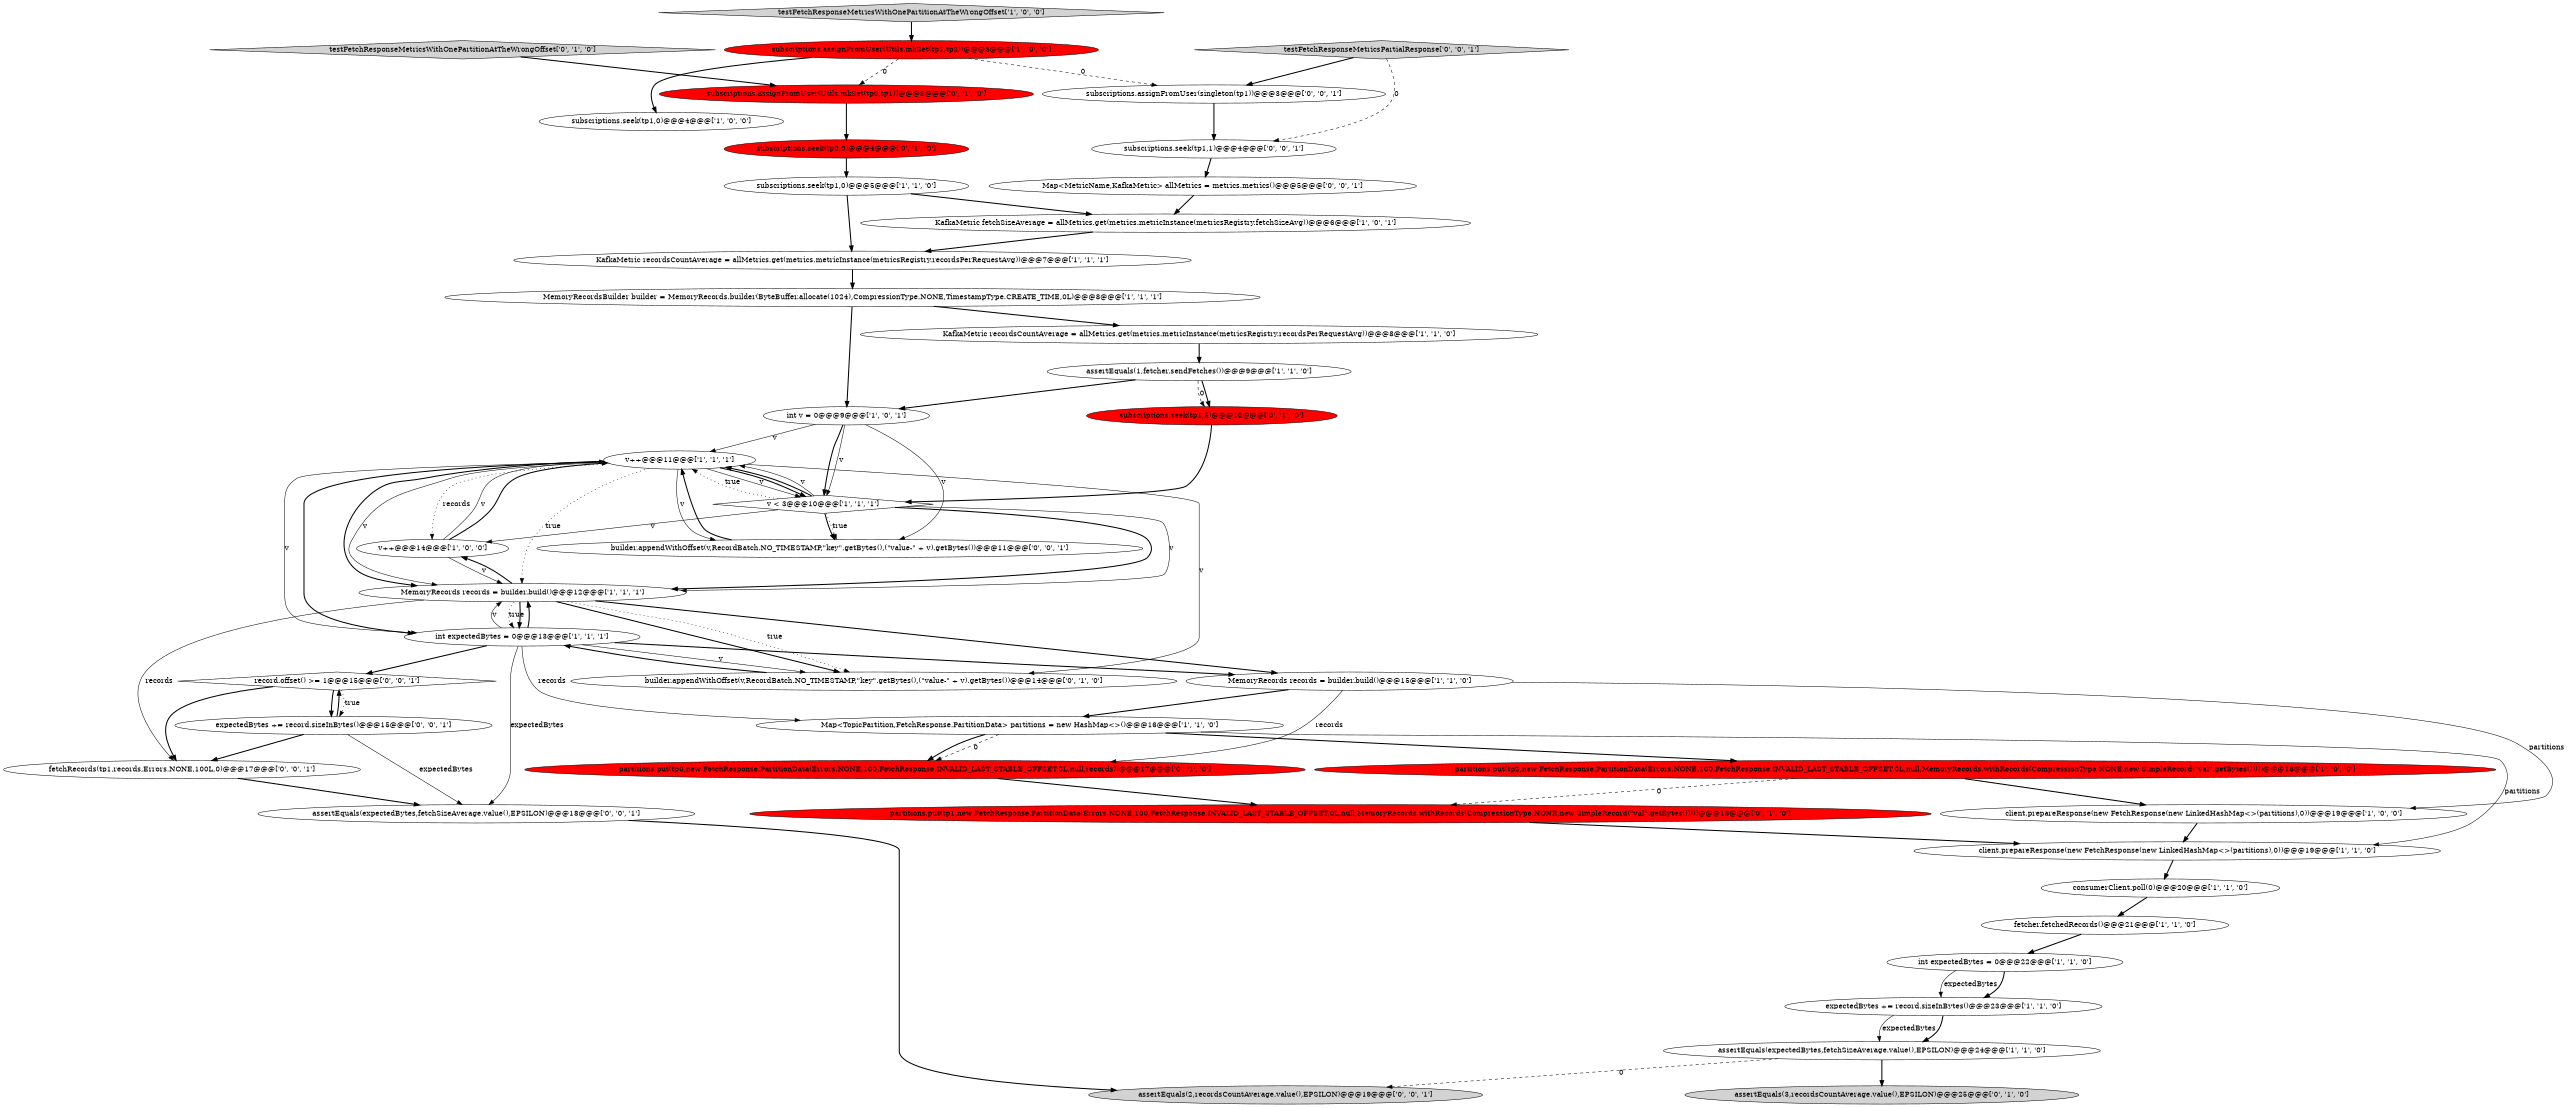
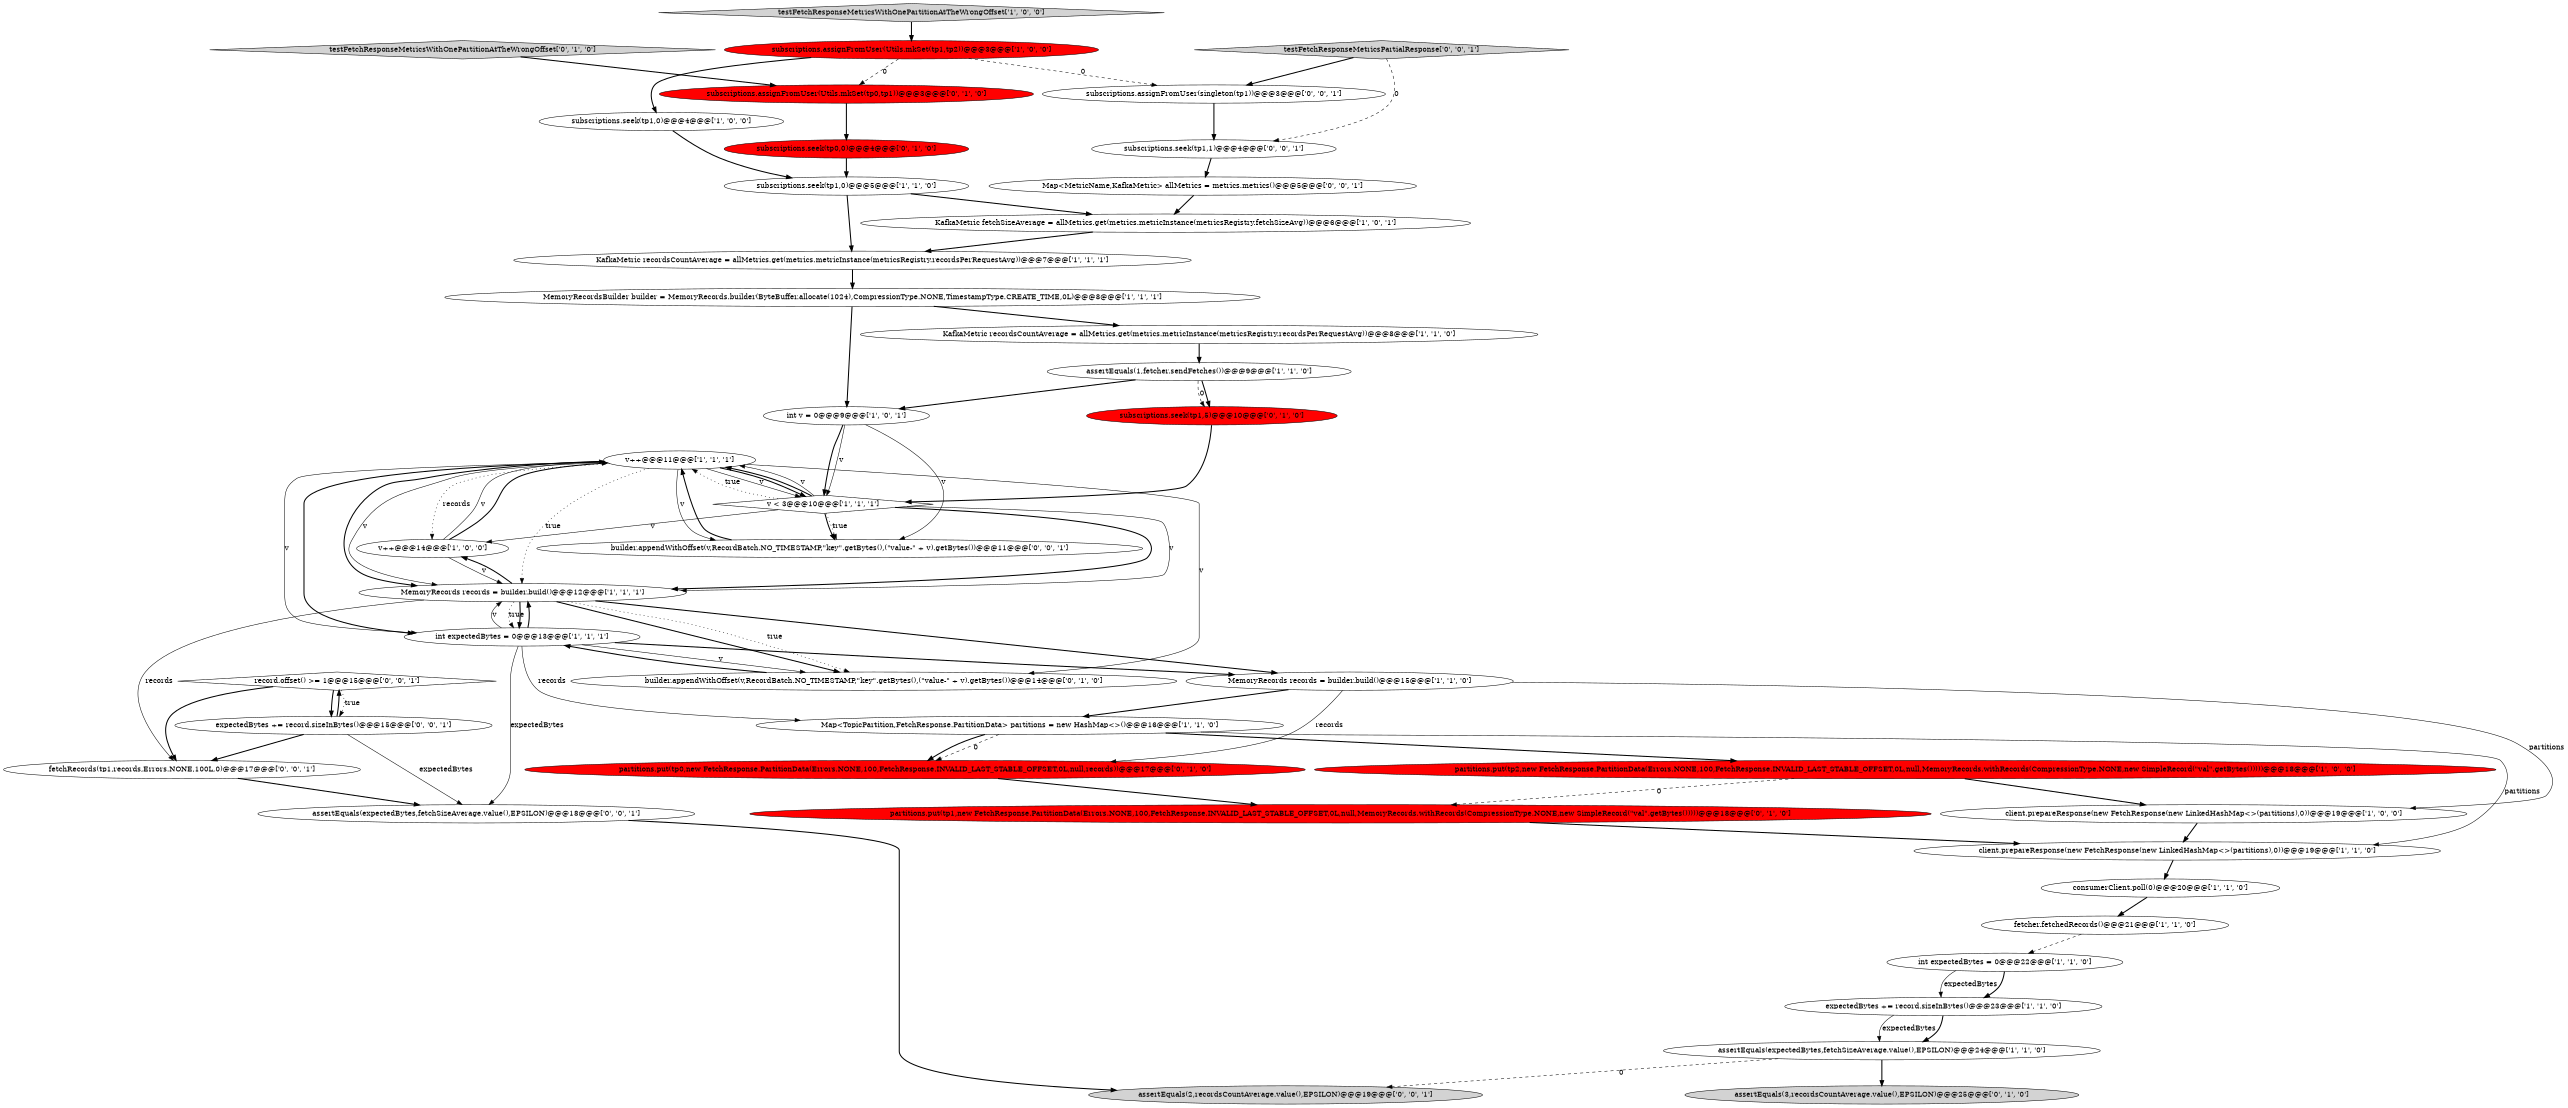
edge "subscriptions.seek(tp1,0)@@@4@@@['1', '0', '0']" -> "subscriptions.seek(tp1,0)@@@5@@@['1', '1', '0']": added
edge "int v = 0@@@9@@@['1', '0', '1']" -> "v++@@@11@@@['1', '1', '1']": removed, label "v"
edge "int expectedBytes = 0@@@13@@@['1', '1', '1']" -> "record.offset() >= 1@@@15@@@['0', '0', '1']": removed
edge "fetcher.fetchedRecords()@@@21@@@['1', '1', '0']" -> "int expectedBytes = 0@@@22@@@['1', '1', '0']": style bold -> dashed
